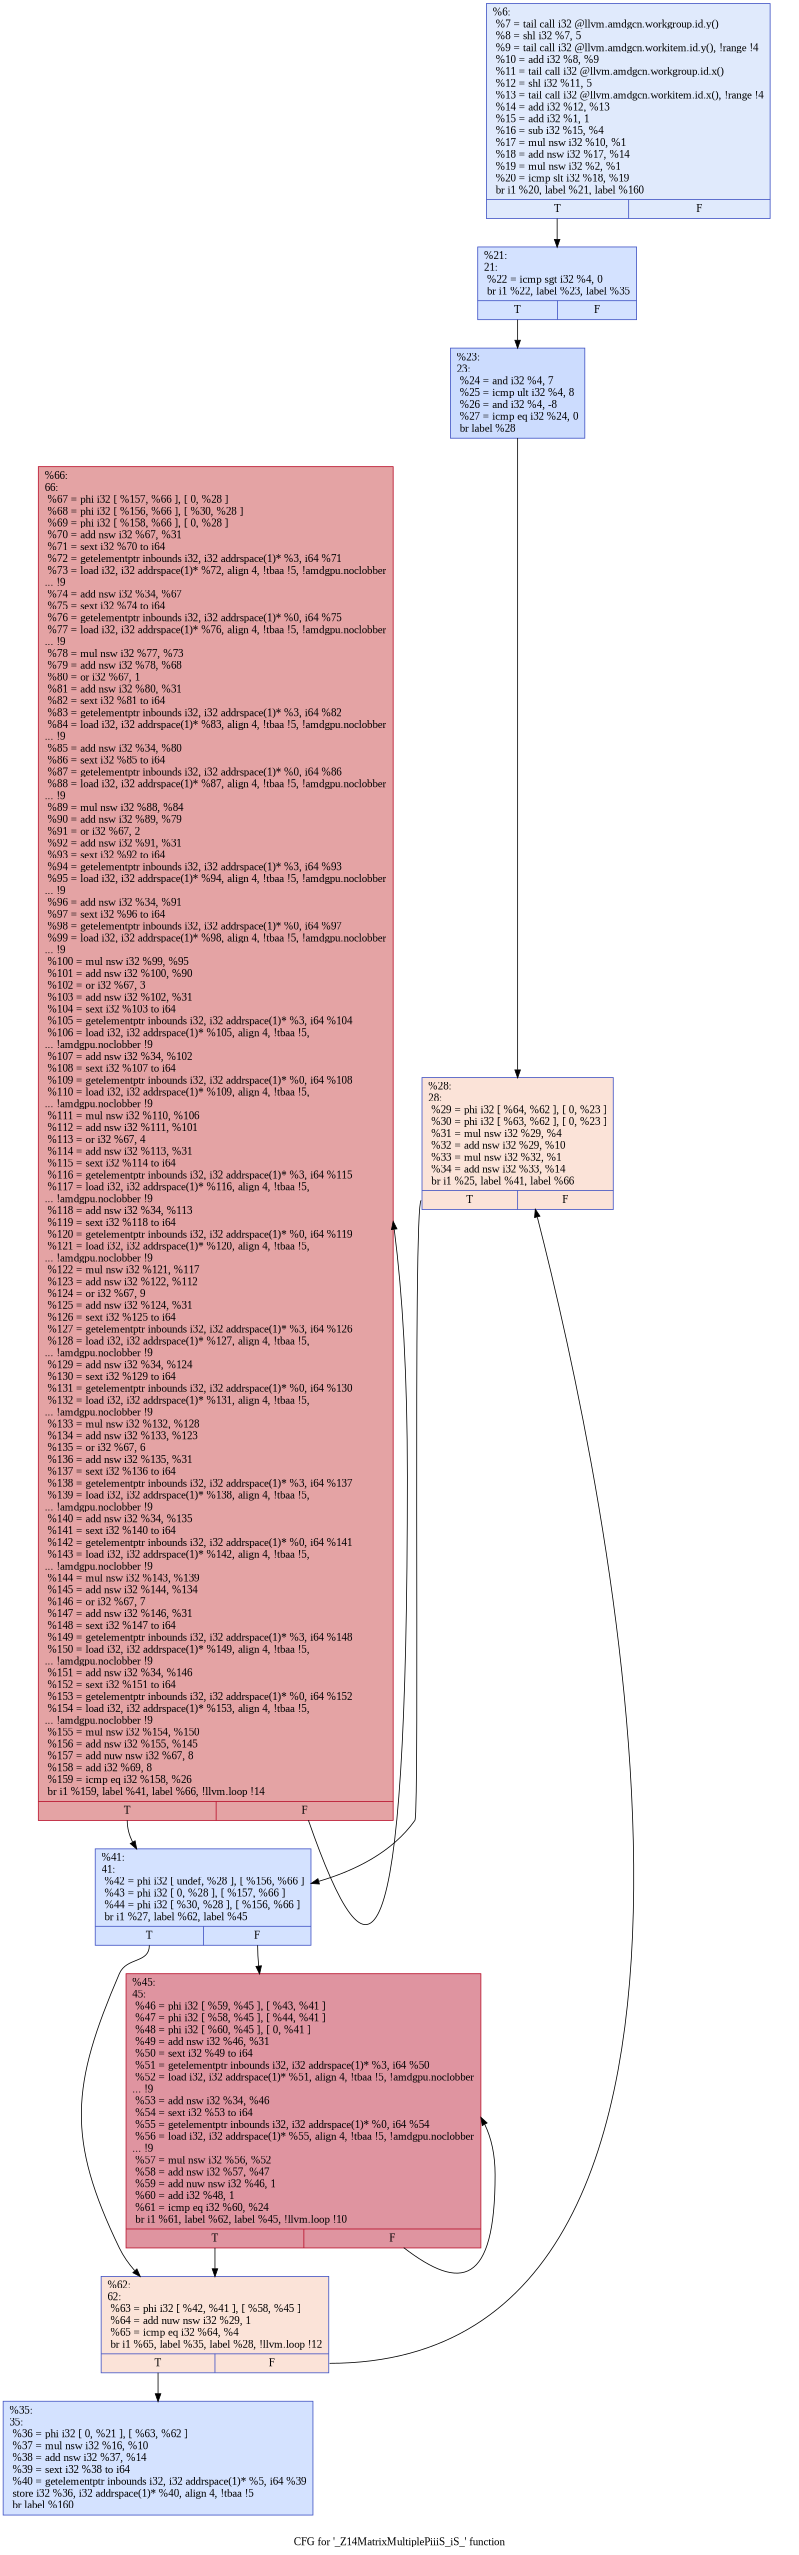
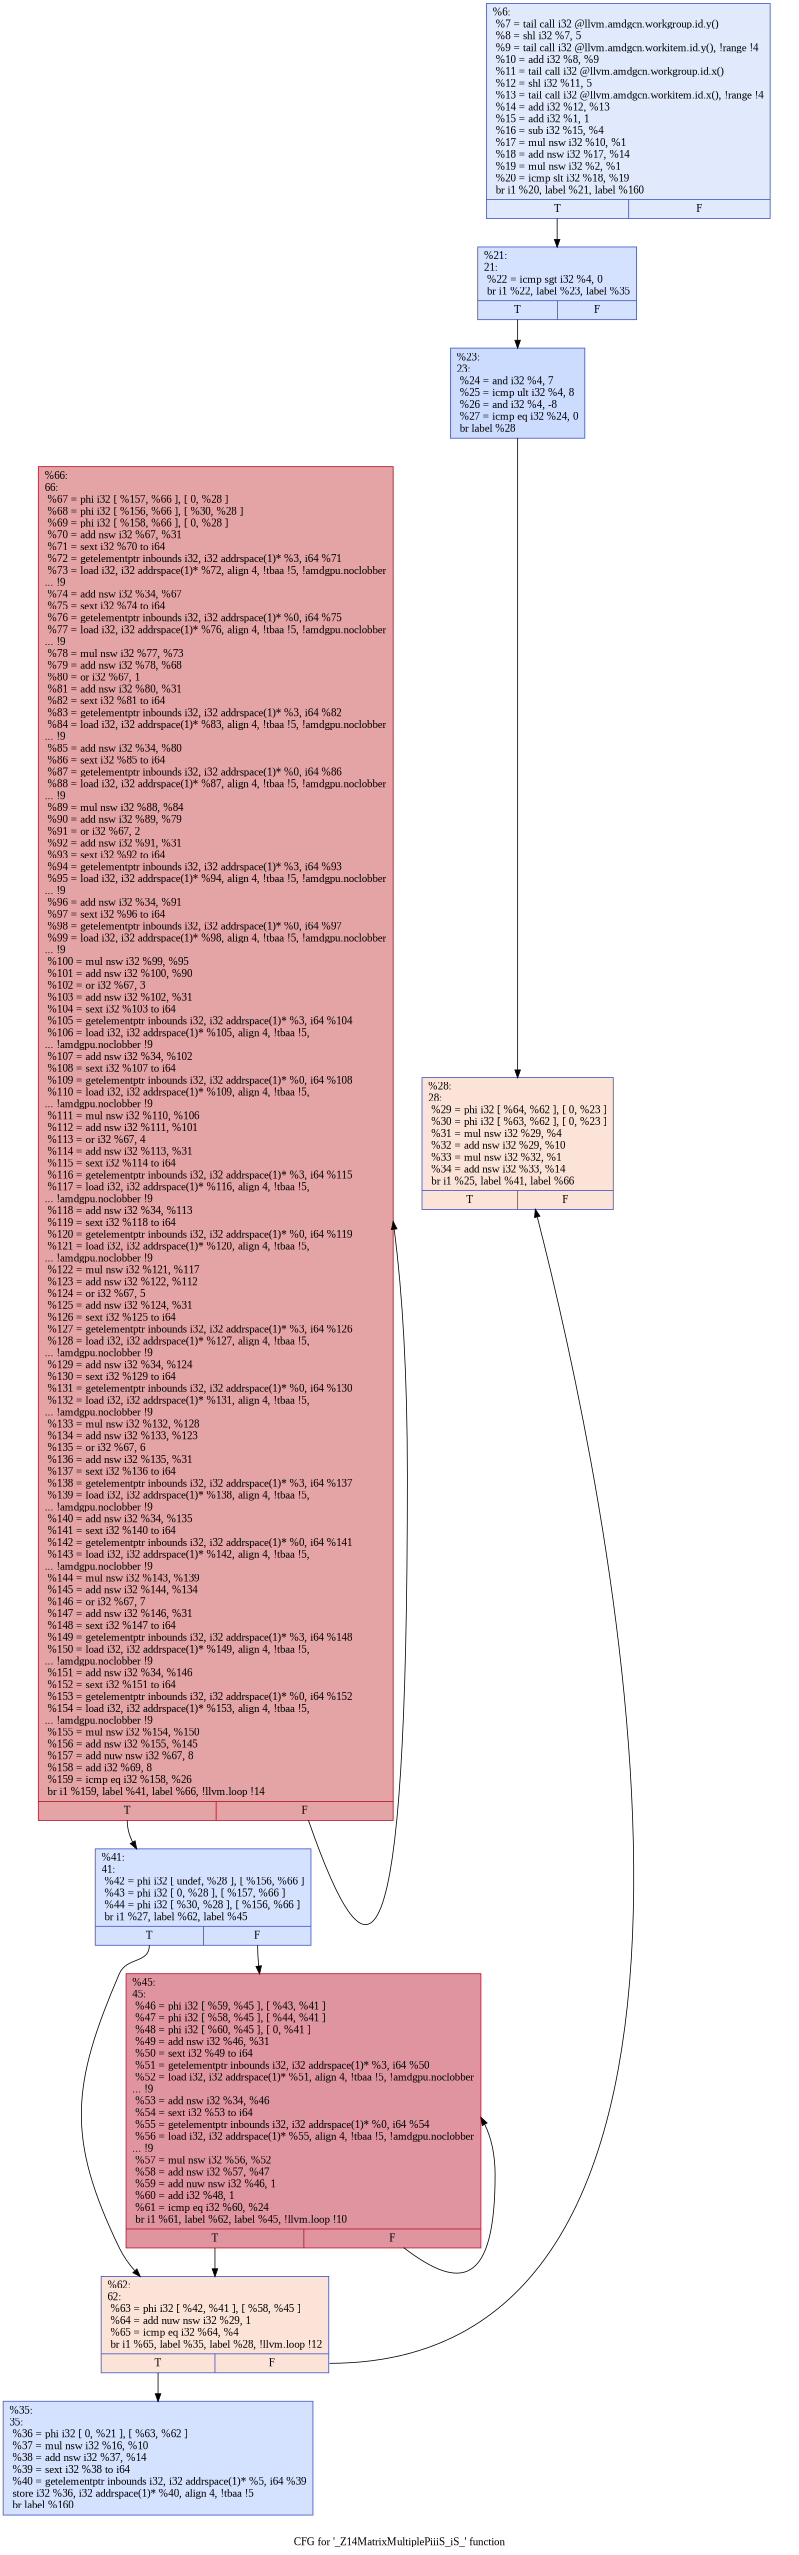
node "%66:": text "%124 = or i32 %67, 9" -> "%124 = or i32 %67, 5"
edge "%28:" -> "%41:": removed
